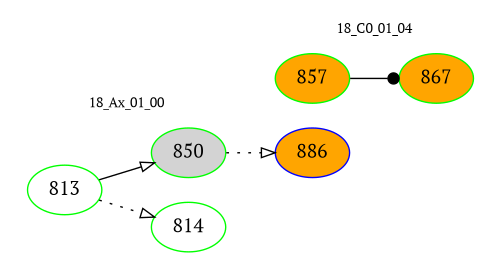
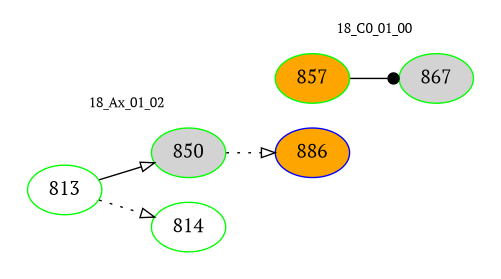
cluster "18_C0_01_04": label "18_C0_01_04" -> "18_C0_01_00"
node "867": fillcolor orange -> lightgrey
cluster "18_Ax_01_00": label "18_Ax_01_00" -> "18_Ax_01_02"
